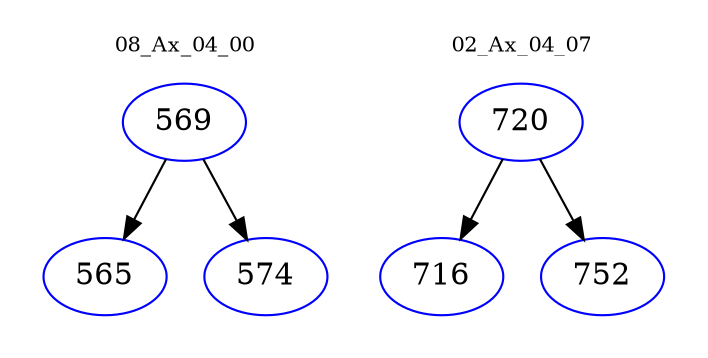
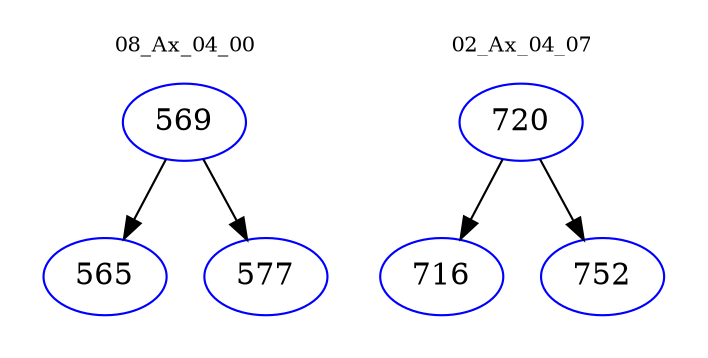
node "574": label "574" -> "577"
